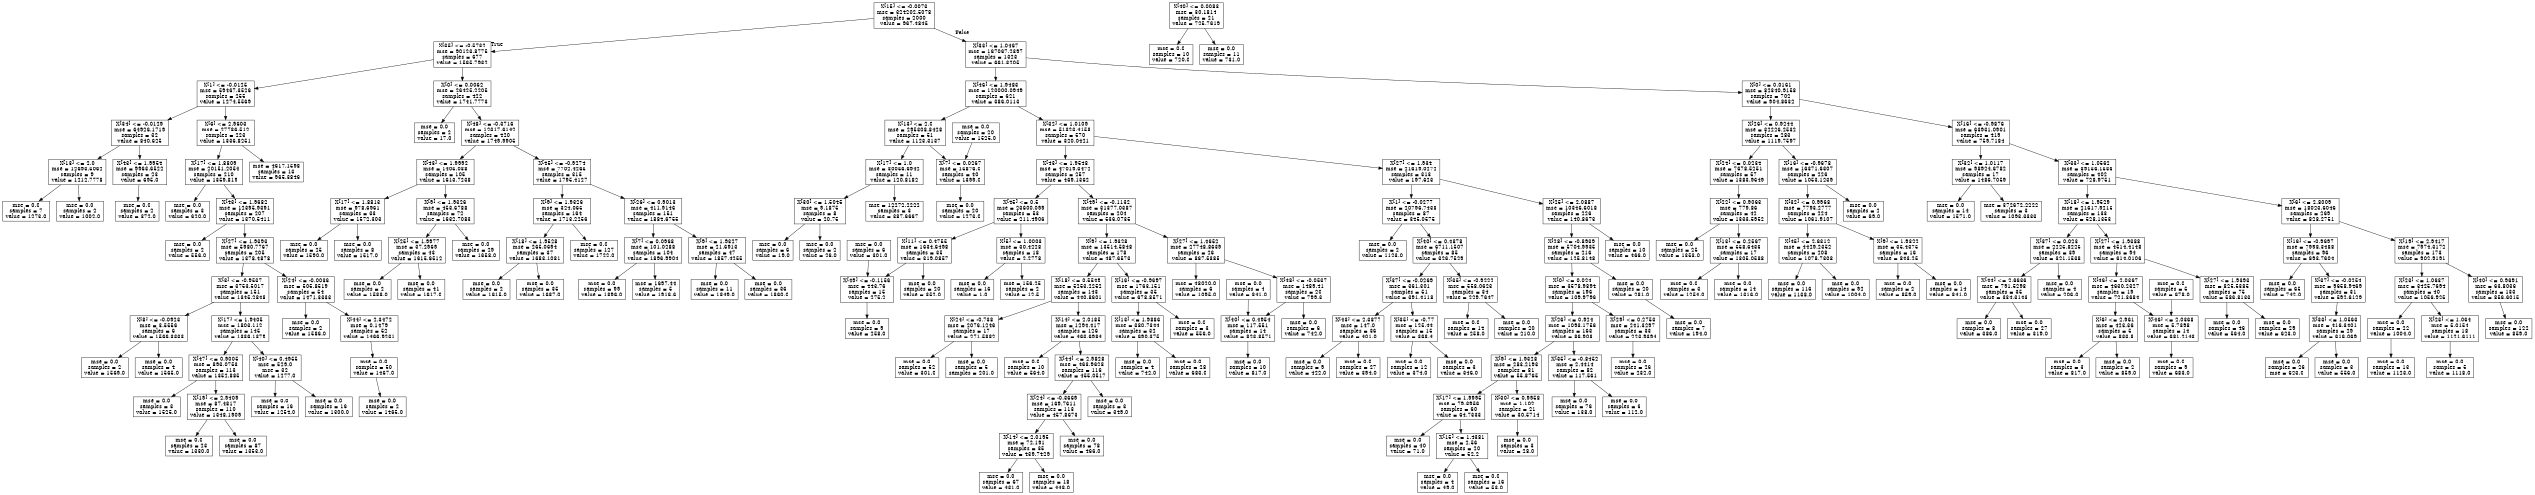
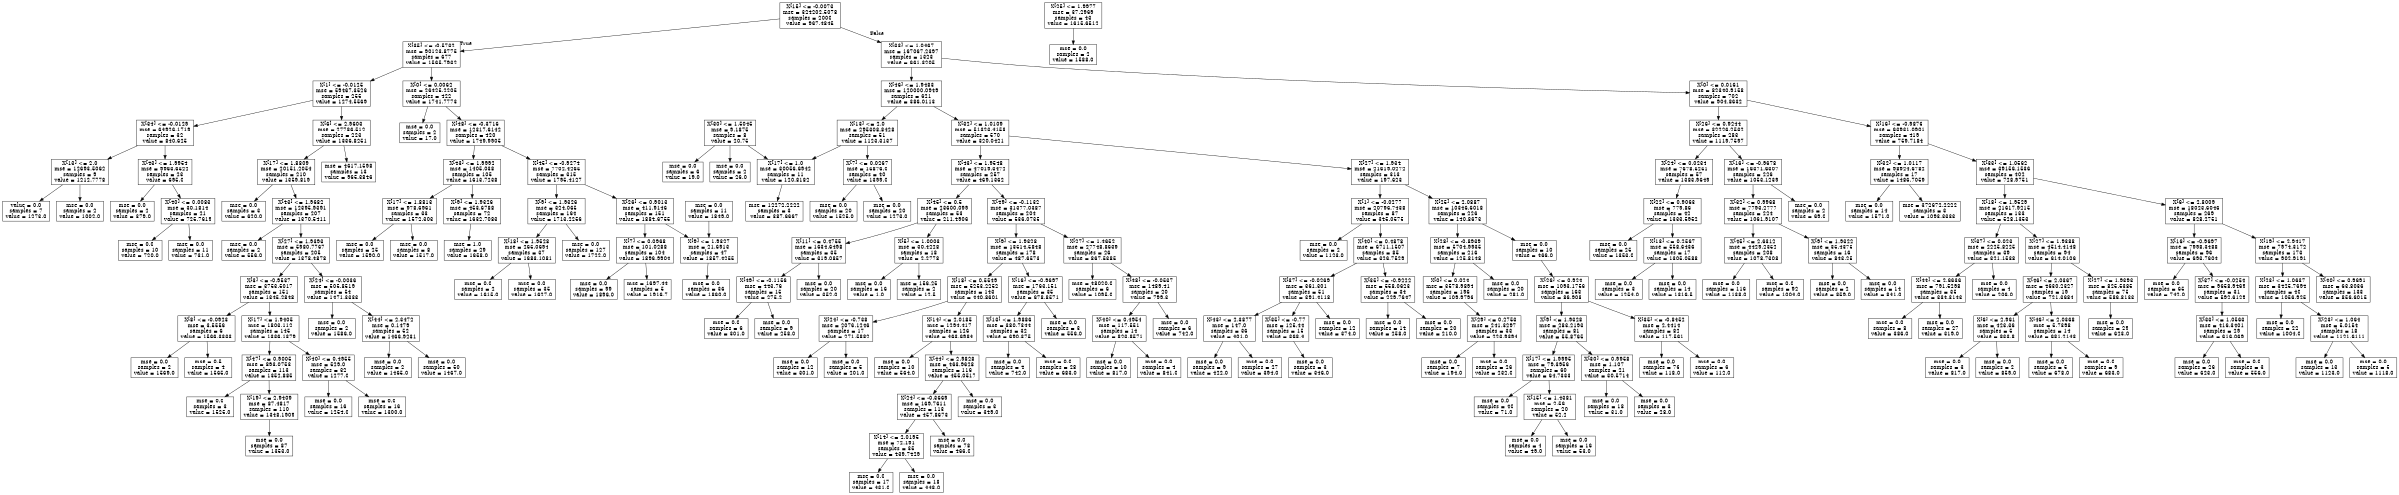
edge "mse = 0.0 samples = 20 value = 1525.0" -> "X[7] <= 0.0267 mse = 15876.0 samples = 40 value = 1399.0": reversed
edge "X[43] <= 1.9954 mse = 9963.6522 samples = 23 value = 695.0" -> "X[40] <= 0.0083 mse = 30.1814 samples = 21 value = 725.7619": added
edge "X[17] <= 1.0 mse = 30056.6942 samples = 11 value = 120.8182" -> "X[30] <= 1.5045 mse = 9.1875 samples = 8 value = 20.75": reversed
node "mse = 0.0 samples = 7 value = 1273.0": label "mse = 0.0 samples = 7 value = 1273.0" -> "value = 0.0 samples = 7 value = 1273.0"
node "mse = 0.0 samples = 2 value = 372.0": label "mse = 0.0 samples = 2 value = 372.0" -> "mse = 0.0 samples = 2 value = 379.0"
edge "X[9] <= 1.9326 mse = 453.6788 samples = 72 value = 1632.7083" -> "X[25] <= 1.9977 mse = 37.2969 samples = 43 value = 1615.6512": removed
node "mse = 0.0 samples = 29 value = 1658.0": label "mse = 0.0 samples = 29 value = 1658.0" -> "mse = 1.0 samples = 29 value = 1658.0"
edge "mse = 0.0 samples = 6 value = 301.0" -> "X[49] <= -0.1156 mse = 443.76 samples = 15 value = 275.2": reversed
edge "X[9] <= 1.9327 mse = 21.6913 samples = 47 value = 1857.4255" -> "mse = 0.0 samples = 11 value = 1849.0": reversed
node "mse = 0.0 samples = 41 value = 1617.0": removed
node "mse = 0.0 samples = 35 value = 1687.0": label "mse = 0.0 samples = 35 value = 1687.0" -> "mse = 0.0 samples = 35 value = 1627.0"
node "mse = 1697.44 samples = 5 value = 1916.6": label "mse = 1697.44 samples = 5 value = 1916.6" -> "mse = 1697.44 samples = 5 value = 1916.7"
node "mse = 0.0 samples = 14 value = 1316.0": label "mse = 0.0 samples = 14 value = 1316.0" -> "mse = 0.0 samples = 14 value = 1316.5"
edge "mse = 0.0 samples = 4 value = 841.0" -> "X[40] <= 0.4954 mse = 117.551 samples = 14 value = 823.8571": reversed
edge "mse = 0.0 samples = 5 value = 678.0" -> "X[46] <= 2.0368 mse = 5.7398 samples = 14 value = 681.2143": reversed
edge "X[0] <= 0.024 mse = 3578.9894 samples = 196 value = 109.9796" -> "X[26] <= 0.924 mse = 1093.1756 samples = 163 value = 86.908": now "mse = 0.0 samples = 10 value = 466.0" -> "X[26] <= 0.924 mse = 1093.1756 samples = 163 value = 86.908"
edge "mse = 0.0 samples = 20 value = 281.0" -> "mse = 0.0 samples = 7 value = 194.0": now "X[29] <= 0.2753 mse = 241.3297 samples = 33 value = 223.9394" -> "mse = 0.0 samples = 7 value = 194.0"
node "mse = 0.0 samples = 46 value = 564.0": removed
node "mse = 0.0 samples = 122 value = 859.0": removed
edge "mse = 0.0 samples = 22 value = 1004.0" -> "mse = 0.0 samples = 13 value = 1123.0": now "X[23] <= 1.064 mse = 5.0154 samples = 18 value = 1121.6111" -> "mse = 0.0 samples = 13 value = 1123.0"
edge "X[35] <= -0.77 mse = 125.44 samples = 15 value = 368.4" -> "mse = 0.0 samples = 12 value = 374.0": now "X[37] <= -0.0269 mse = 361.301 samples = 51 value = 391.4118" -> "mse = 0.0 samples = 12 value = 374.0"
node "mse = 0.0 samples = 4 value = 1565.0": label "mse = 0.0 samples = 4 value = 1565.0" -> "mse = 0.5 samples = 4 value = 1565.0"
node "X[40] <= 0.4955 mse = 529.0 mse = 32 value = 1277.0": label "X[40] <= 0.4955 mse = 529.0 mse = 32 value = 1277.0" -> "X[40] <= 0.4955 mse = 529.0 samples = 32 value = 1277.0"
node "mse = 0.0 samples = 52 value = 301.0": label "mse = 0.0 samples = 52 value = 301.0" -> "mse = 0.0 samples = 12 value = 301.0"
node "mse = 0.0 samples = 5 samples = 201.0": label "mse = 0.0 samples = 5 samples = 201.0" -> "mse = 0.0 samples = 5 value = 201.0"
node "mse = 0.0 samples = 26 mse = 623.0": label "mse = 0.0 samples = 26 mse = 623.0" -> "mse = 0.0 samples = 26 value = 623.0"
edge "mse = 0.0 samples = 50 value = 1467.0" -> "mse = 0.0 samples = 2 value = 1465.0": now "X[44] <= 2.3472 mse = 0.1479 samples = 52 value = 1466.9231" -> "mse = 0.0 samples = 2 value = 1465.0"
node "X[30] <= 0.9958 mse = 1.102 samples = 21 value = 30.5714": label "X[30] <= 0.9958 mse = 1.102 samples = 21 value = 30.5714" -> "X[30] <= 0.9958 mse = 1.107 samples = 21 value = 30.5714"
node "mse = 0.0 samples = 76 value = 138.0": label "mse = 0.0 samples = 76 value = 138.0" -> "mse = 0.0 samples = 76 value = 118.0"
node "mse = 0.0 samples = 18 value = 31.0": added
node "mse = 0.0 samples = 23 value = 1330.0": removed
node "mse = 0.0 samples = 67 value = 431.0": label "mse = 0.0 samples = 67 value = 431.0" -> "mse = 0.0 samples = 17 value = 431.0"
